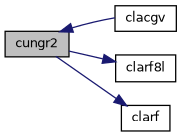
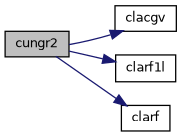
edge "clacgv" -> "cungr2": reversed
node "clarf8l": label "clarf8l" -> "clarf1l"
